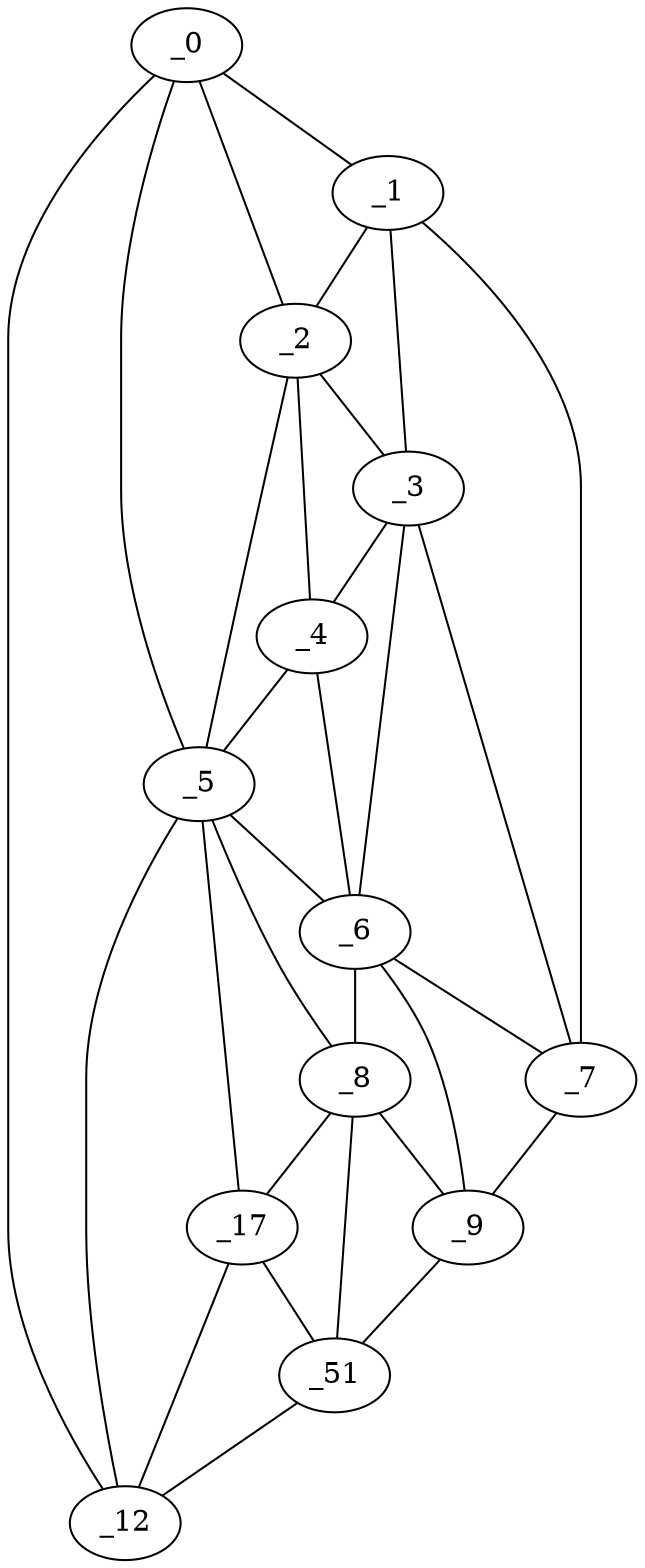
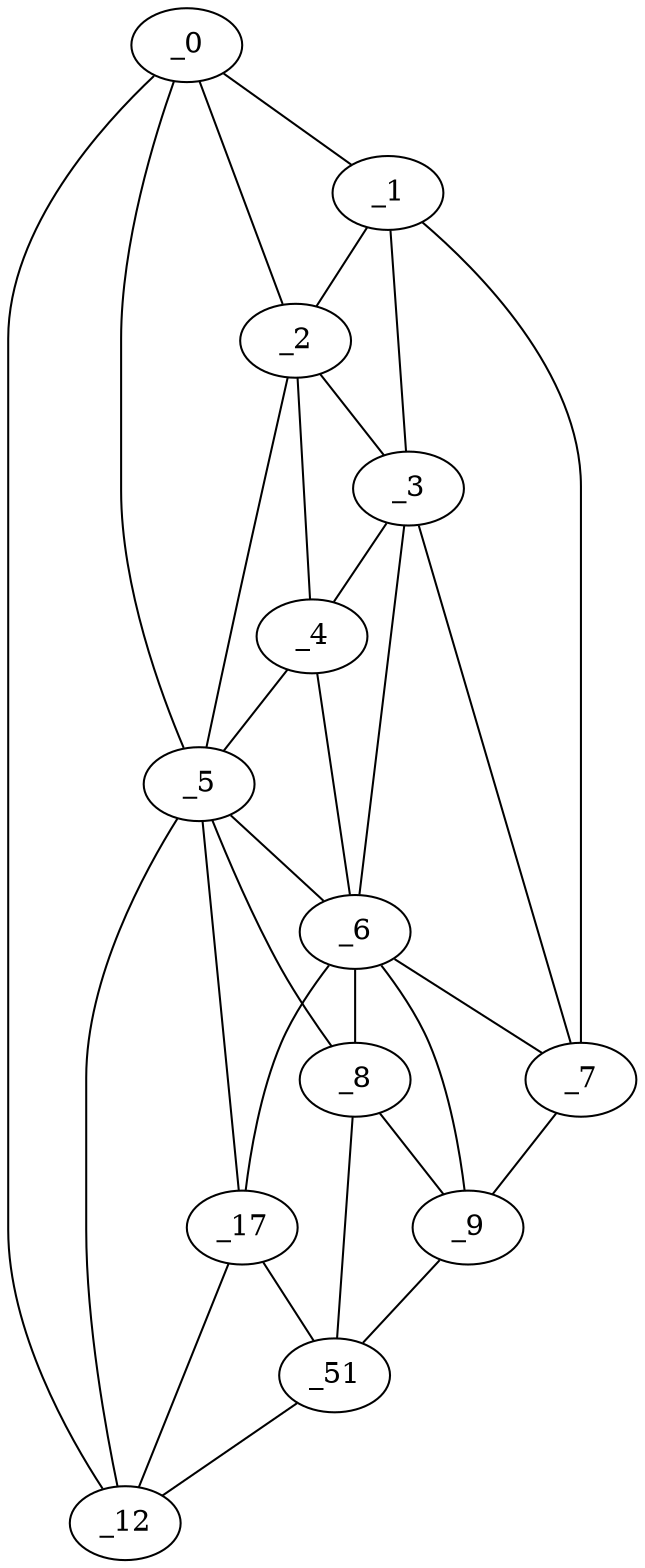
edge "_8" -- "_17": now "_6" -- "_17"
